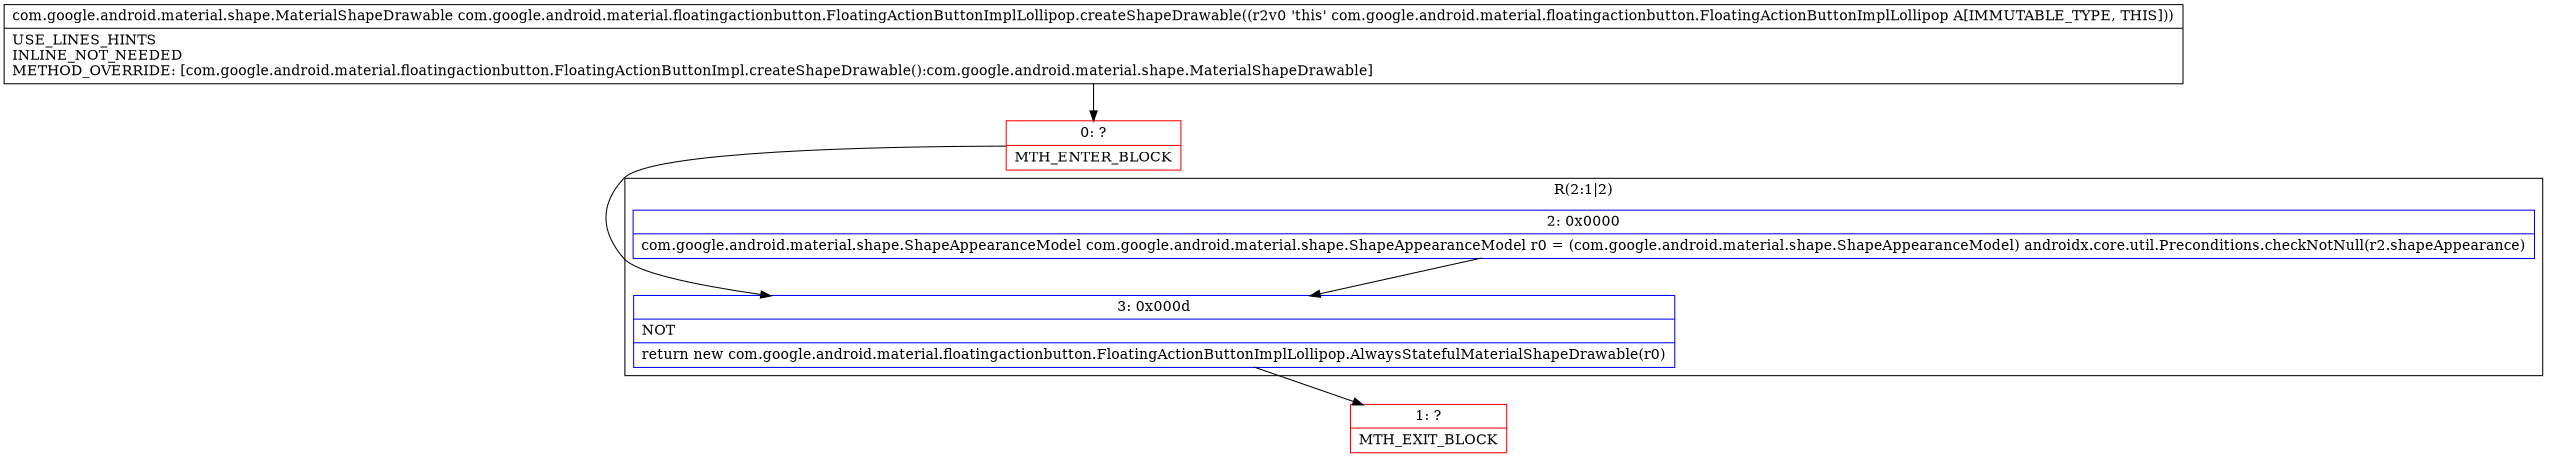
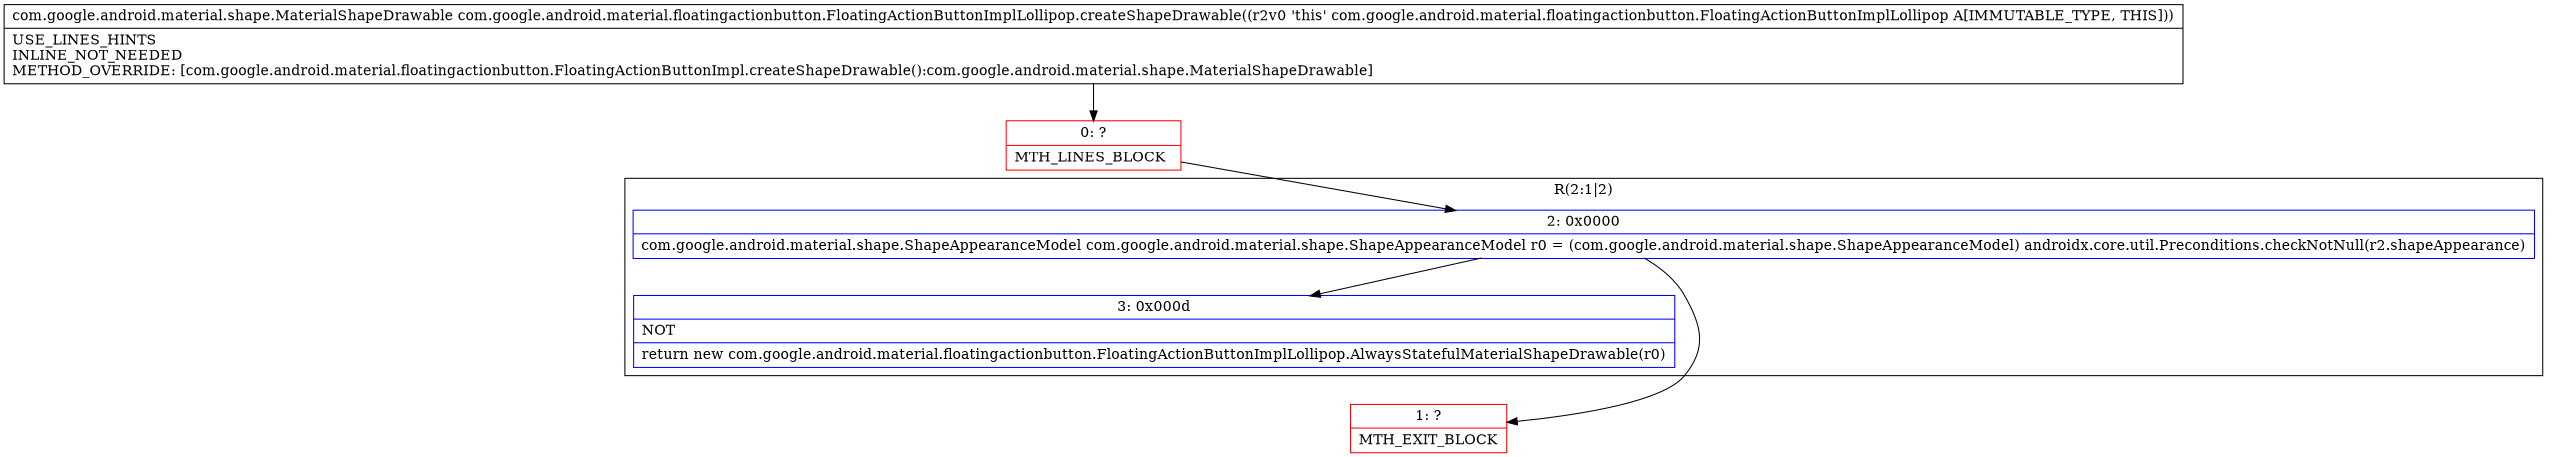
node "0: ?": text "MTH_ENTER_BLOCK" -> "MTH_LINES_BLOCK"
edge "0: ?" -> "3: 0x000d": now "0: ?" -> "2: 0x0000"
edge "3: 0x000d" -> "1: ?": now "2: 0x0000" -> "1: ?"
